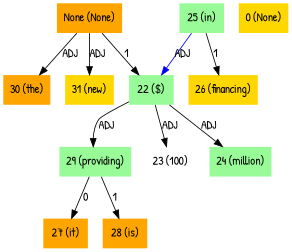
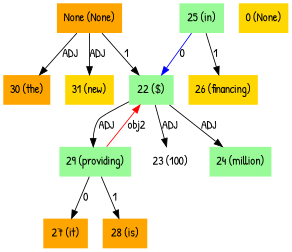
edge "25 (in)" -> "22 ($)": label "ADJ" -> "0"
edge "29 (providing)" -> "22 ($)": added, label "obj2"
